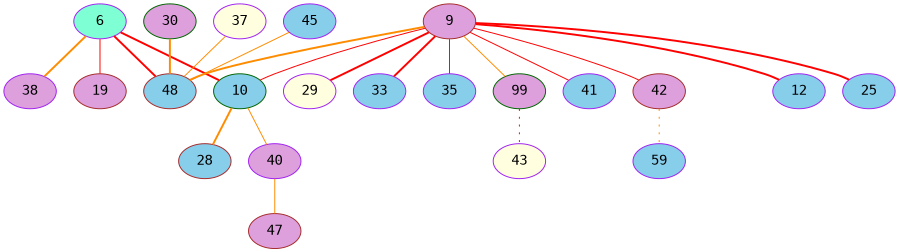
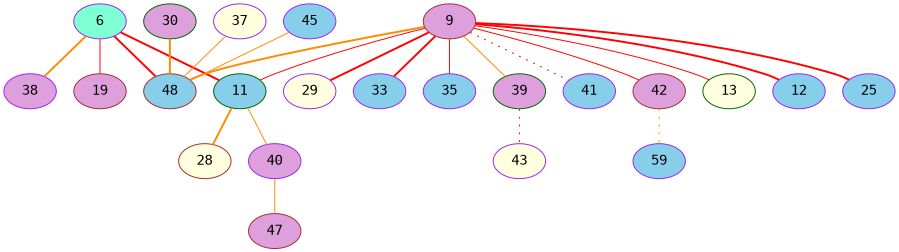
edge "9" -- "41": style solid -> dotted
node "10": label "10" -> "11"
node "99": label "99" -> "39"
node "13": added
node "28": fillcolor skyblue -> lightyellow
